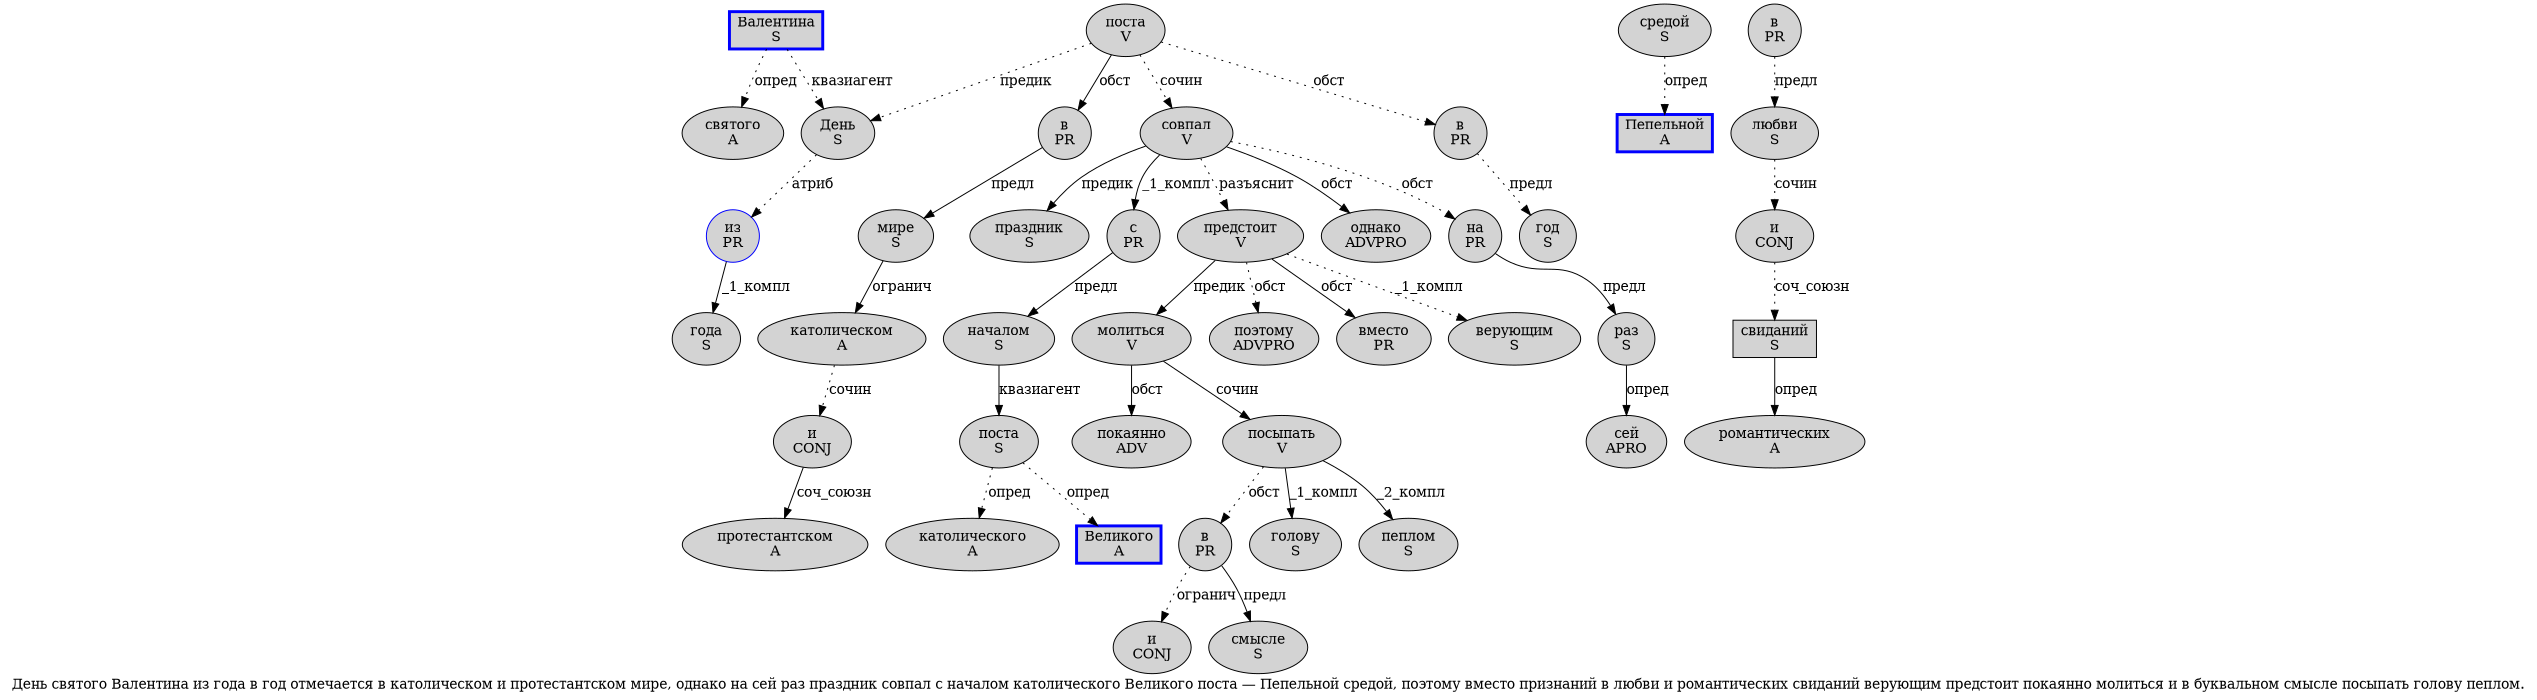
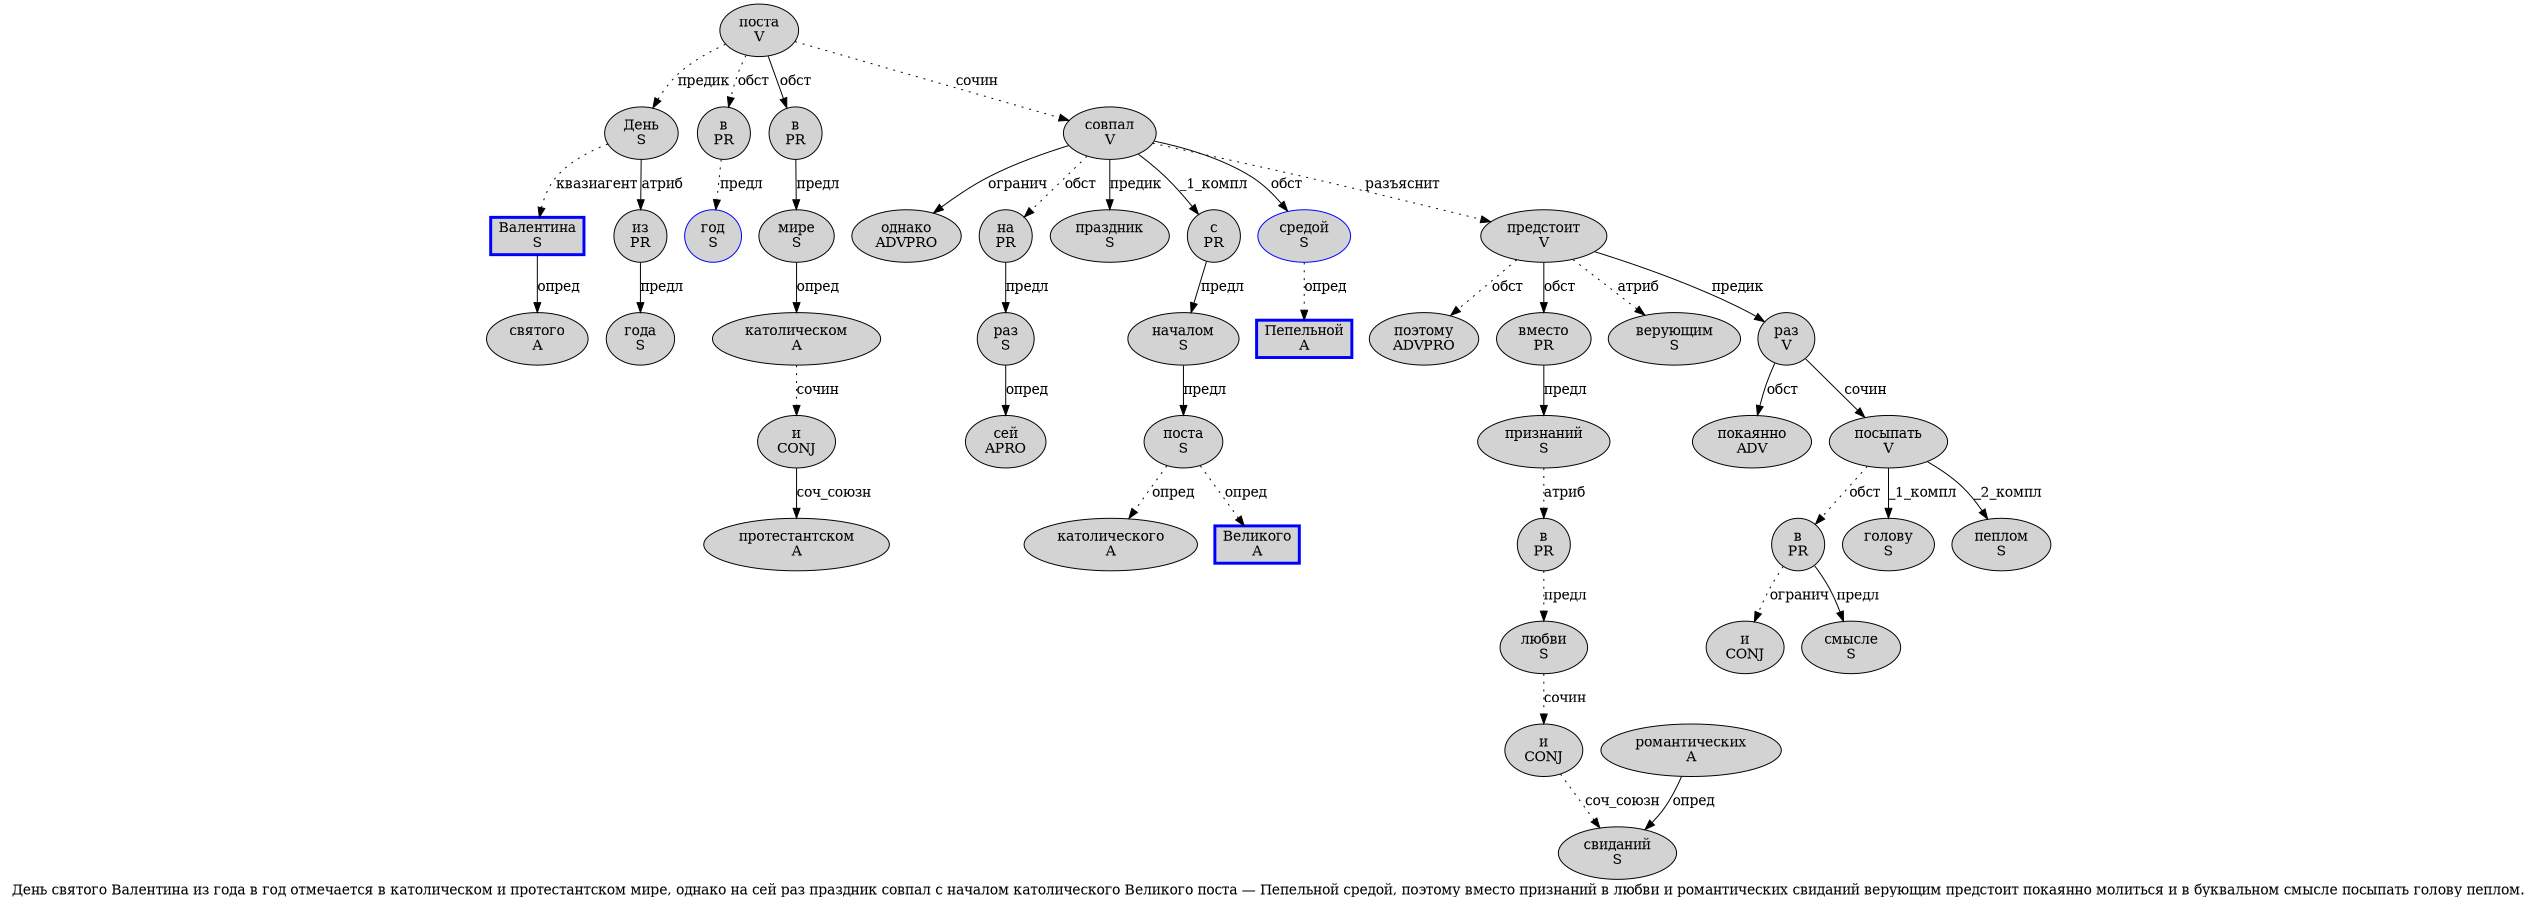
node "средой S": color black -> blue
edge "Валентина S" -> "святого A": style dotted -> solid
edge "Валентина S" -> "День S": reversed
edge "совпал V" -> "средой S": added, label "обст"
edge "День S" -> "из PR": style dotted -> solid
edge "совпал V" -> "однако ADVPRO": label "обст" -> "огранич"
node "из PR": color blue -> black
node "год S": color black -> blue
edge "из PR" -> "года S": label "_1_компл" -> "предл"
edge "мире S" -> "католическом A": label "огранич" -> "опред"
edge "предстоит V" -> "верующим S": label "_1_компл" -> "атриб"
node "молиться V": label "молиться V" -> "раз V"
node "свиданий S": shape box -> ellipse
edge "свиданий S" -> "романтических A": reversed
edge "началом S" -> "поста S": label "квазиагент" -> "предл"
node "признаний S": added
